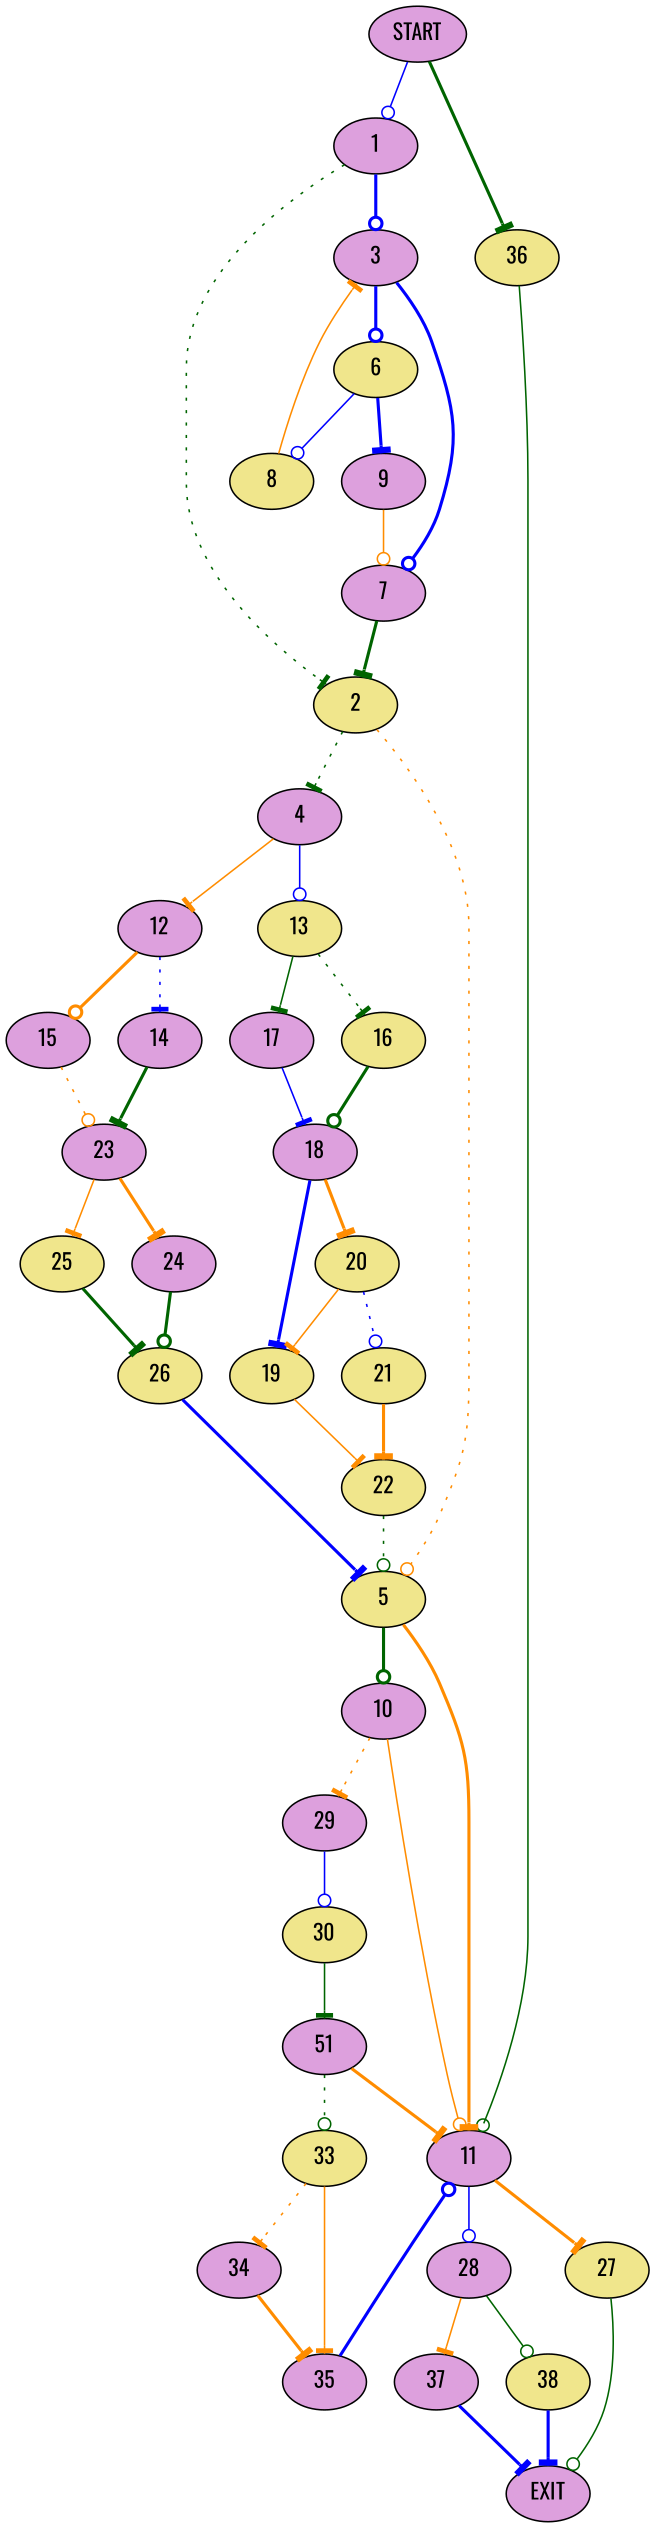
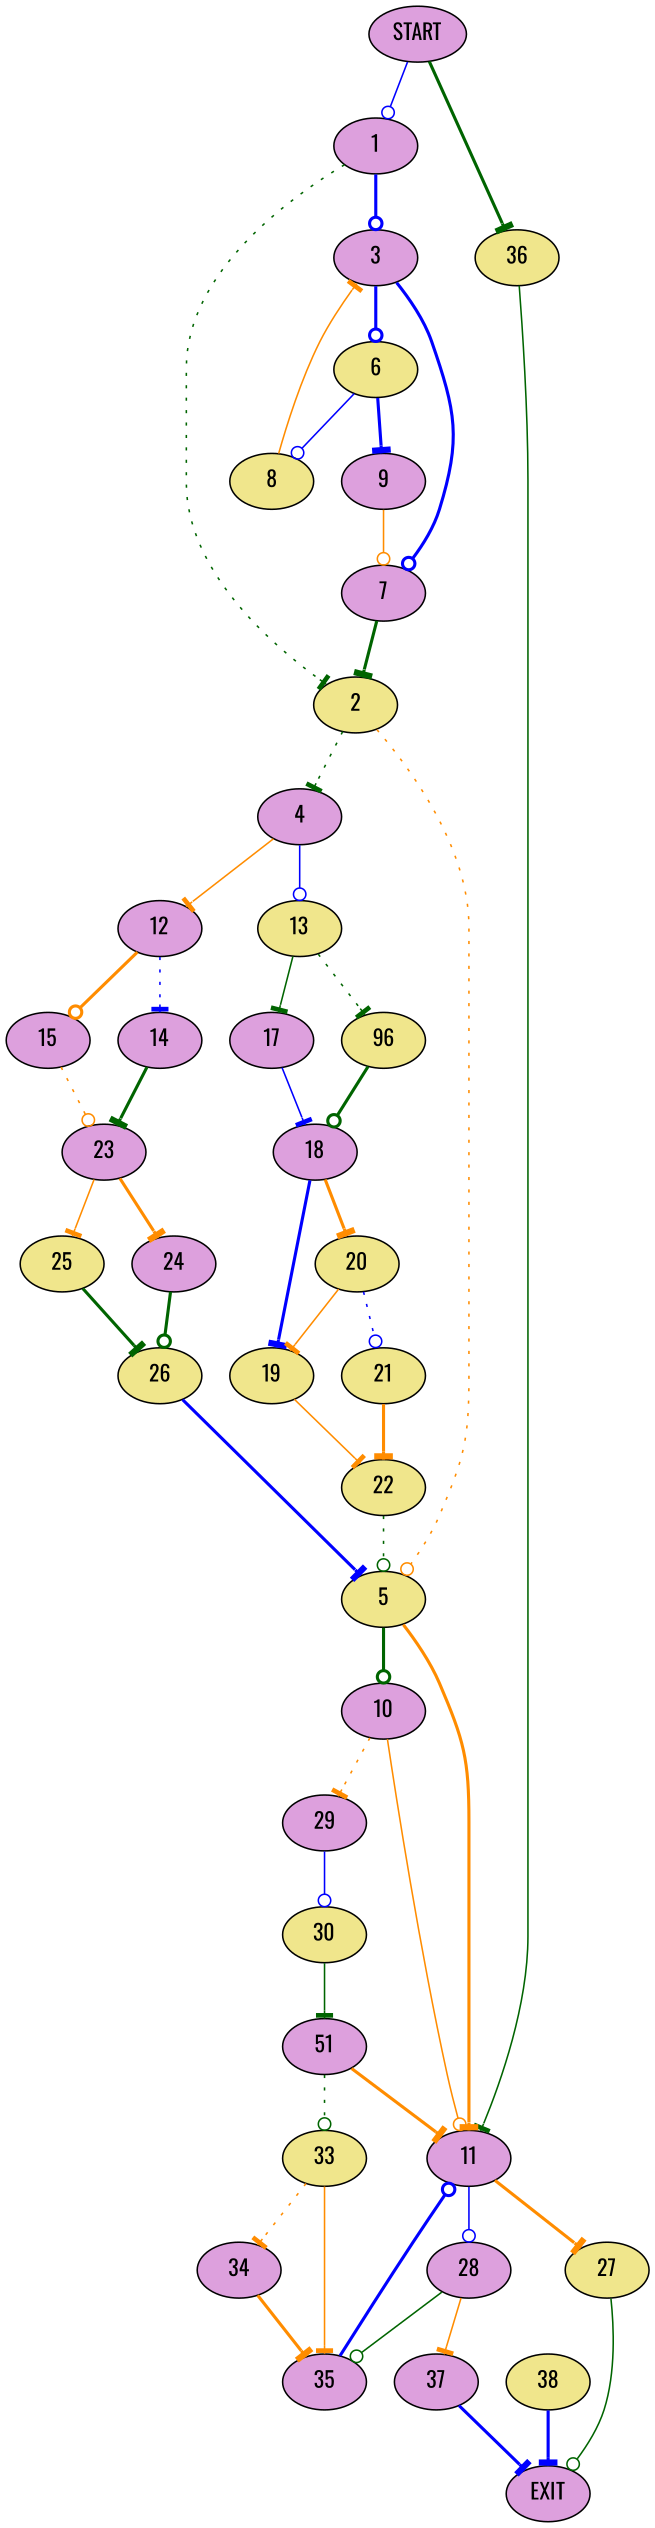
node "16": label "16" -> "96"
edge "36" -> "11": arrowhead odot -> tee
edge "28" -> "38": now "28" -> "35"
